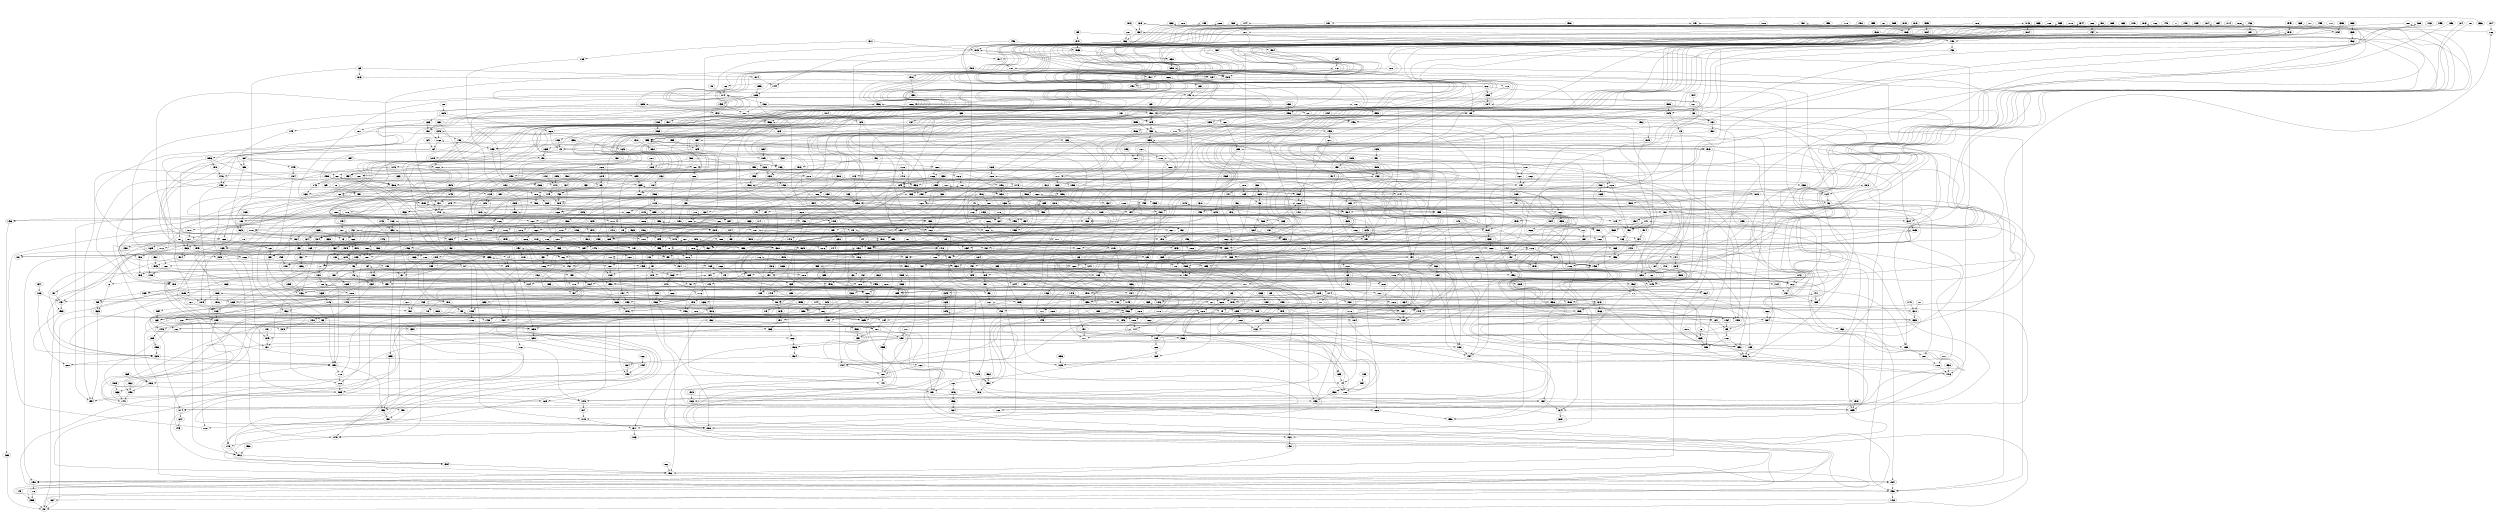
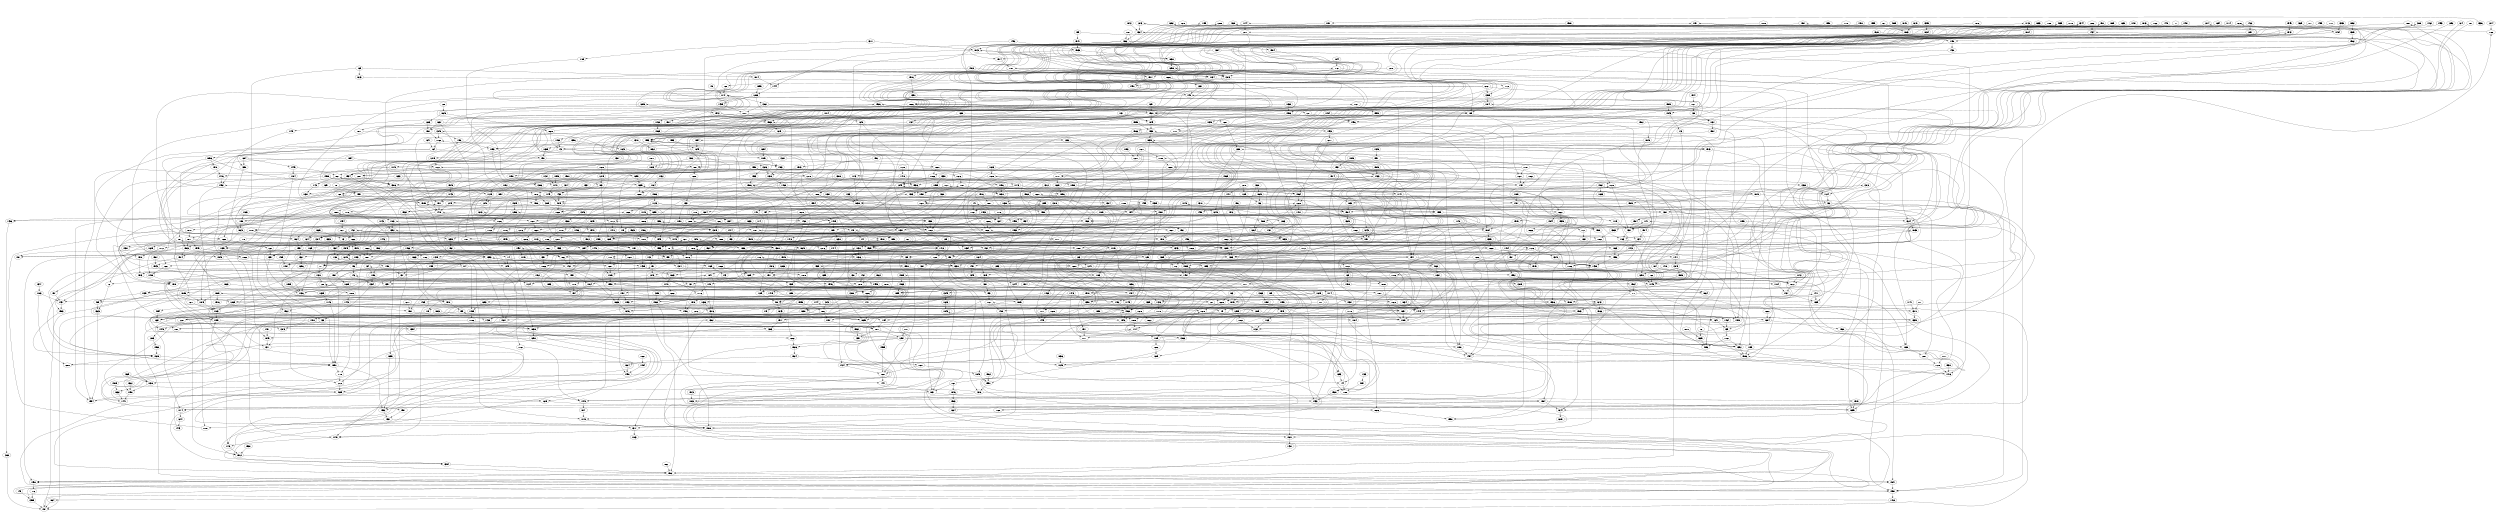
node "v139": removed
edge "v713" -> "v115": now "v713" -> "v763"
